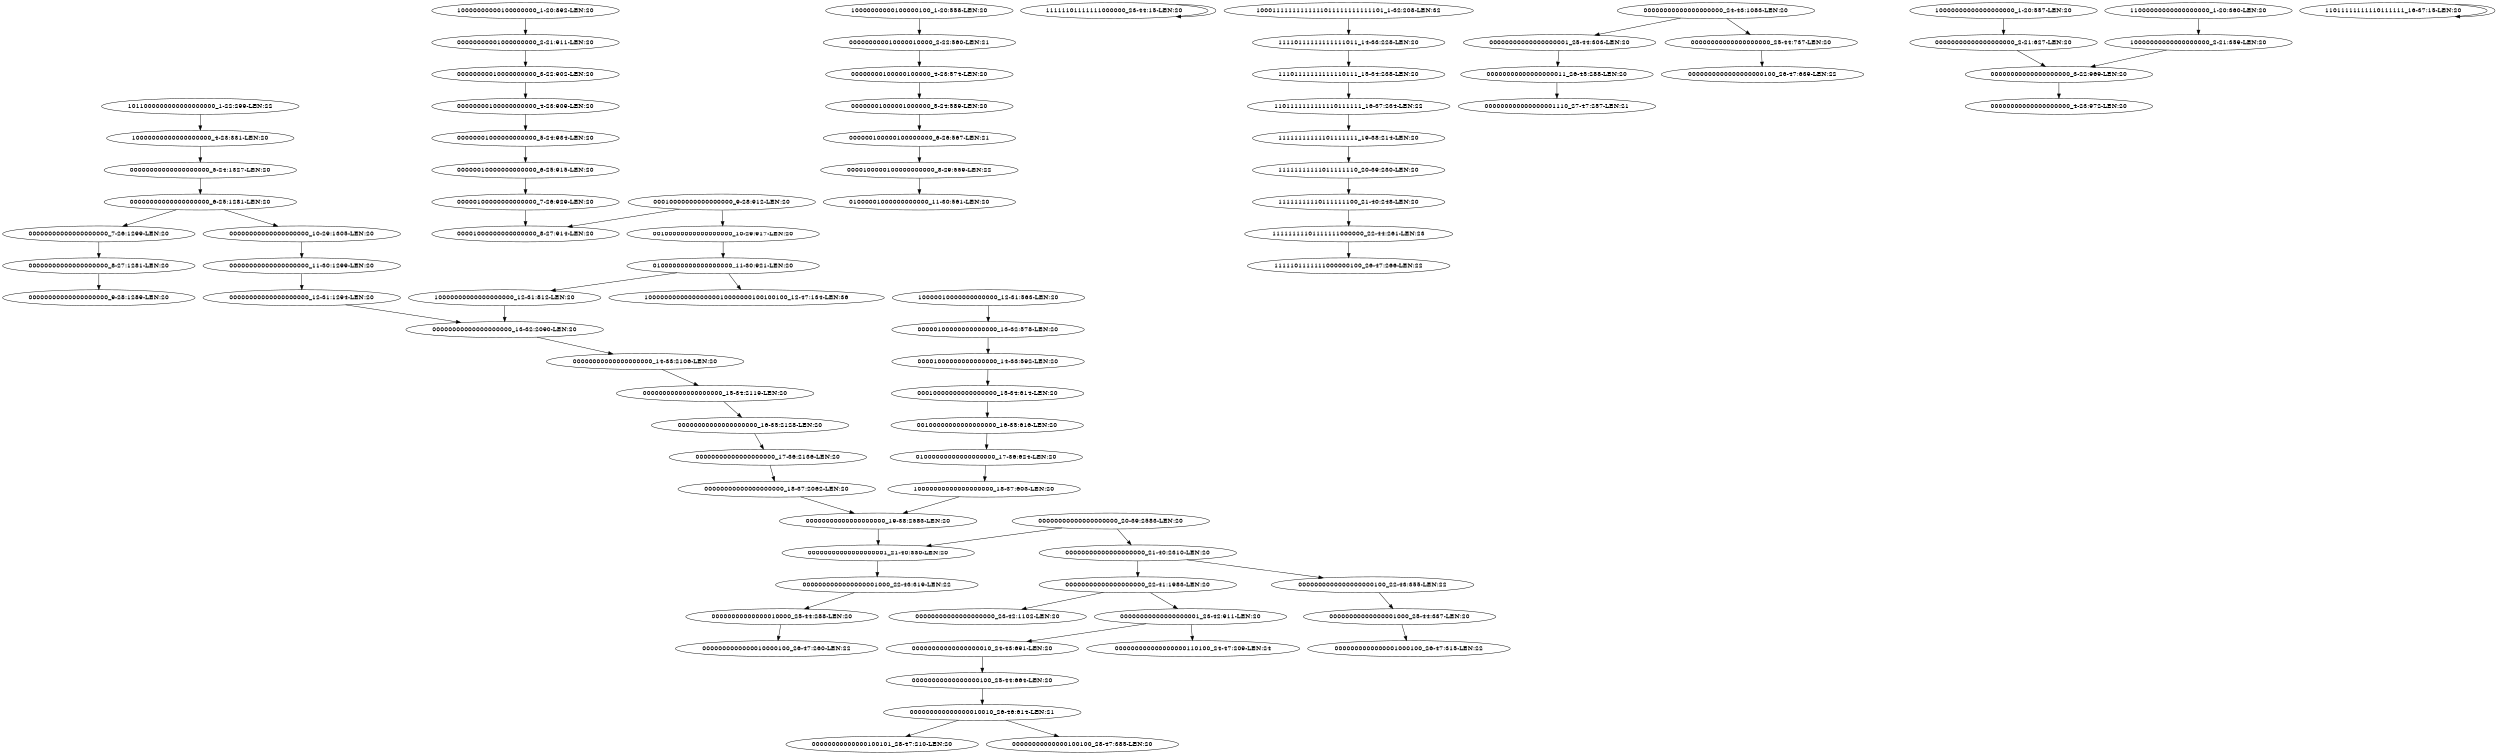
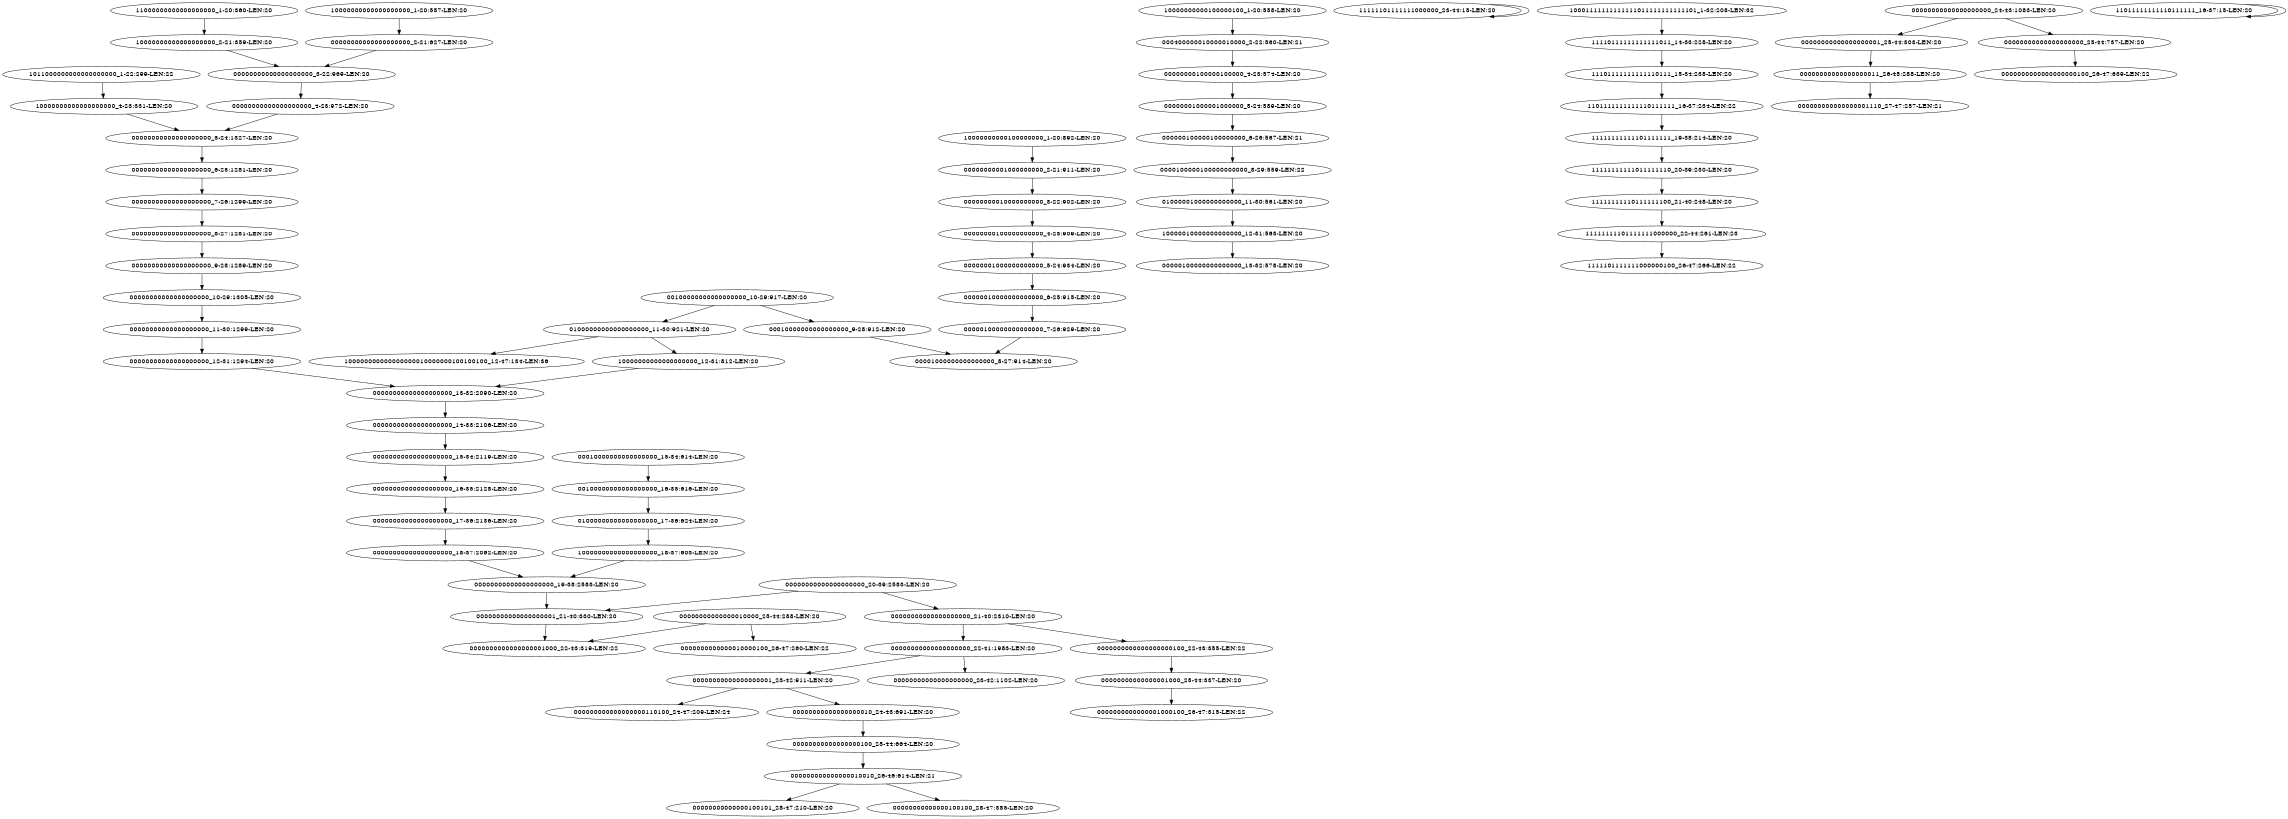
node "000000000010000010000_2-22:560-LEN:21": label "000000000010000010000_2-22:560-LEN:21" -> "000400000010000010000_2-22:560-LEN:21"
edge "00000000000000000000_4-23:972-LEN:20" -> "00000000000000000000_5-24:1327-LEN:20": added
edge "00010000000000000000_9-28:912-LEN:20" -> "00100000000000000000_10-29:917-LEN:20": reversed
edge "01000001000000000000_11-30:561-LEN:20" -> "10000010000000000000_12-31:563-LEN:20": added
edge "00000000000000000000_6-25:1281-LEN:20" -> "00000000000000000000_10-29:1305-LEN:20": now "00000000000000000000_9-28:1289-LEN:20" -> "00000000000000000000_10-29:1305-LEN:20"
node "00001000000000000000_14-33:592-LEN:20": removed
edge "0000000000000000001000_22-43:319-LEN:22" -> "00000000000000010000_25-44:288-LEN:20": reversed
